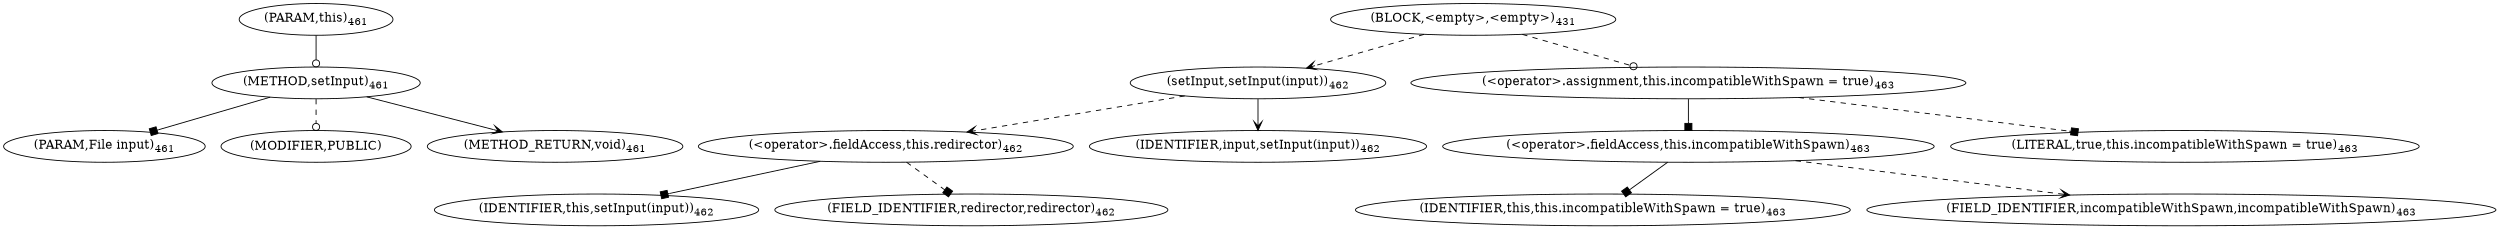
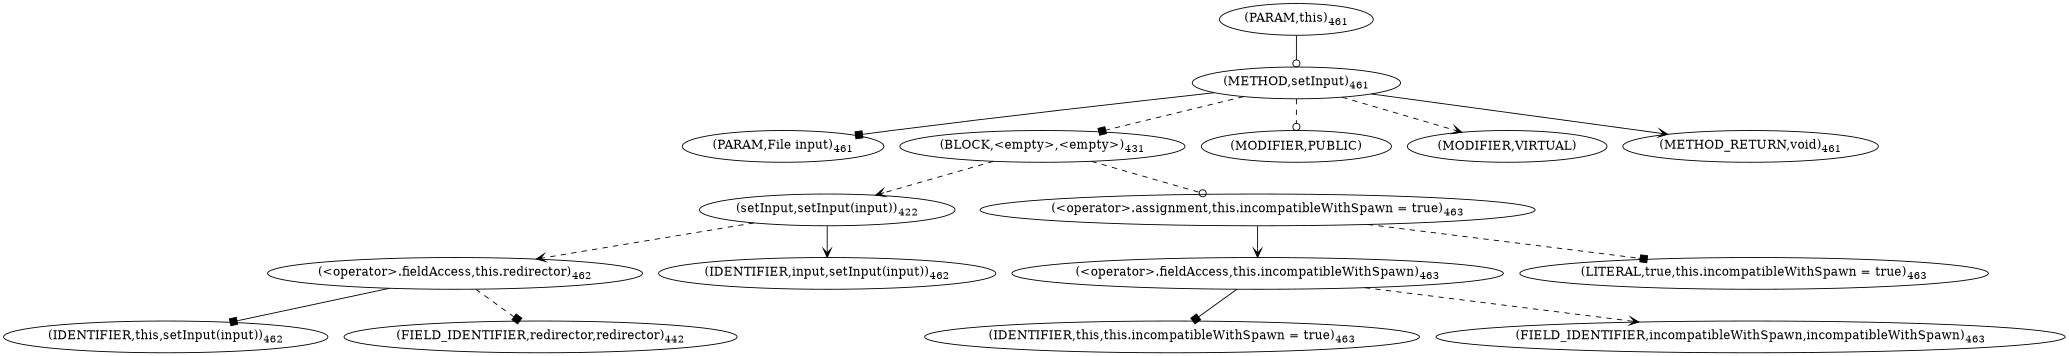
node "(setInput,setInput(input))": text "462" -> "422"
edge "(<operator>.assignment,this.incompatibleWithSpawn = true)" -> "(<operator>.fieldAccess,this.incompatibleWithSpawn)": arrowhead box -> vee
edge "(METHOD,setInput)" -> "(BLOCK,<empty>,<empty>)": added
node "(MODIFIER,VIRTUAL)": added
node "(FIELD_IDENTIFIER,redirector,redirector)": text "462" -> "442"
